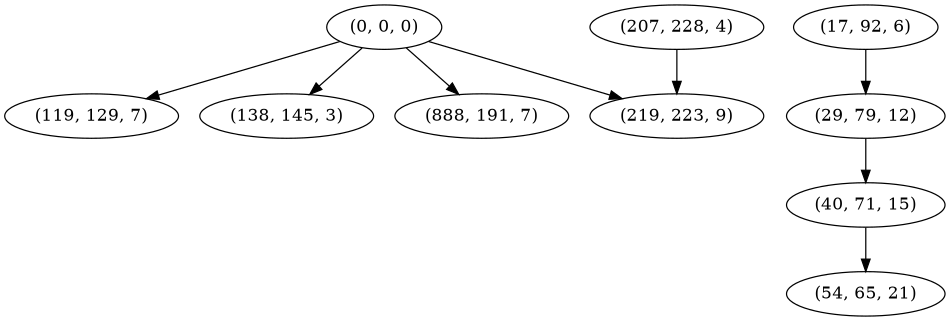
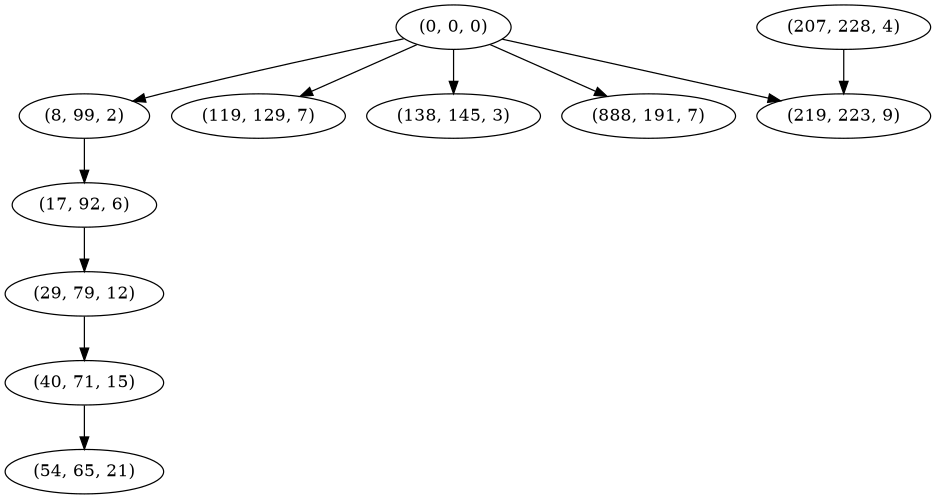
node "(8, 99, 2)": added
